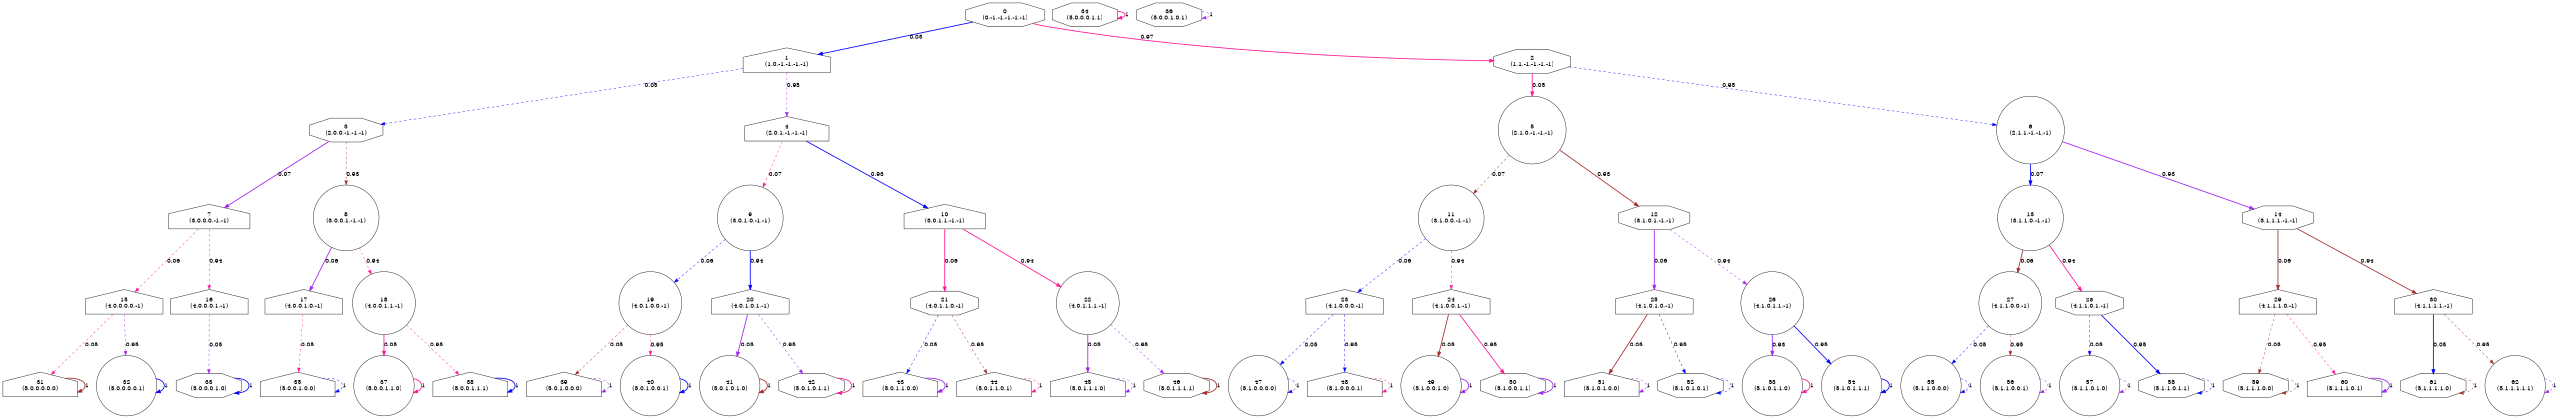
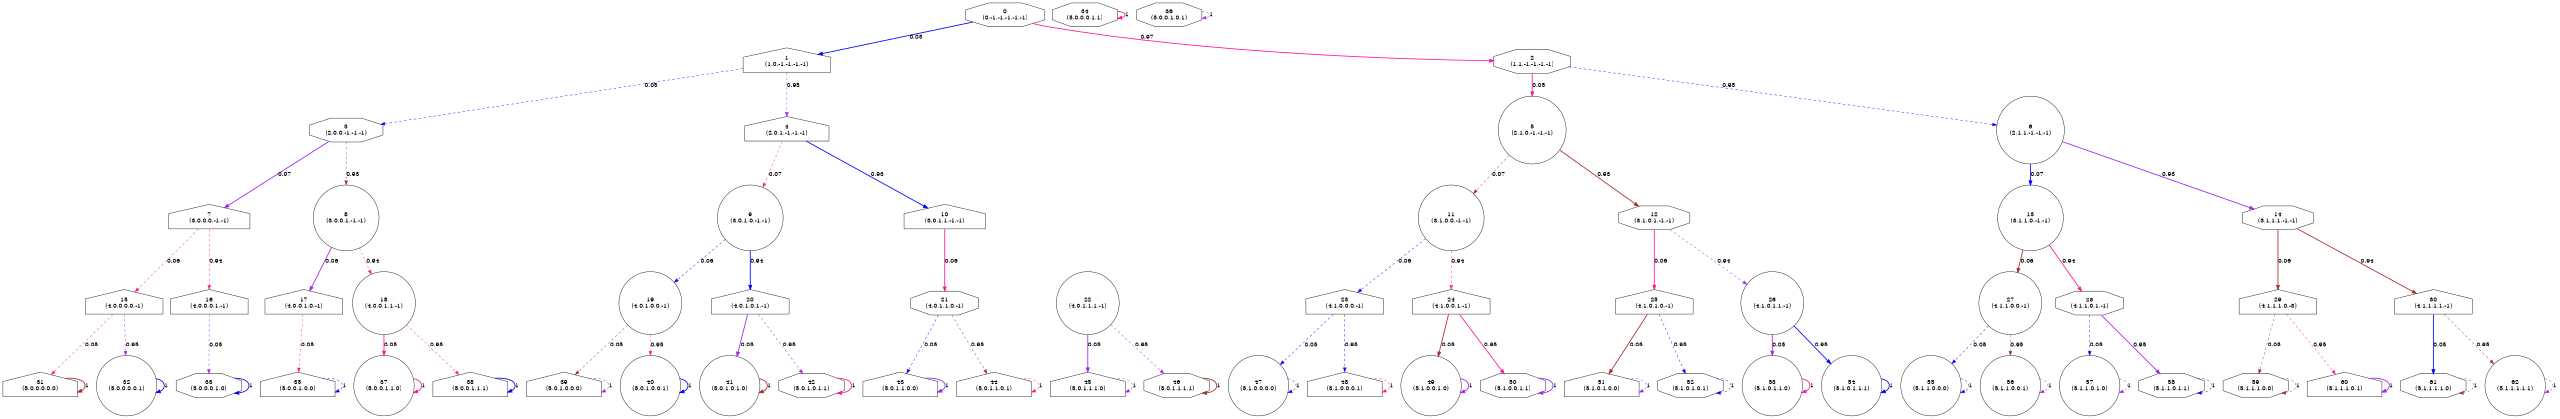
edge "10 (3,0,1,1,-1,-1)" -> "22 (4,0,1,1,1,-1)": removed, label "0.94"
edge "12 (3,1,0,1,-1,-1)" -> "25 (4,1,0,1,0,-1)": color purple -> deeppink
node "29 (4,1,1,1,0,-1)": label "29 (4,1,1,1,0,-1)" -> "29 (4,1,1,1,0,-3)"
edge "28 (4,1,1,0,1,-1)" -> "58 (5,1,1,0,1,1)": color blue -> purple
edge "26 (4,1,0,1,1,-1)" -> "53 (5,1,0,1,1,0)": label "0.93" -> "0.05"
